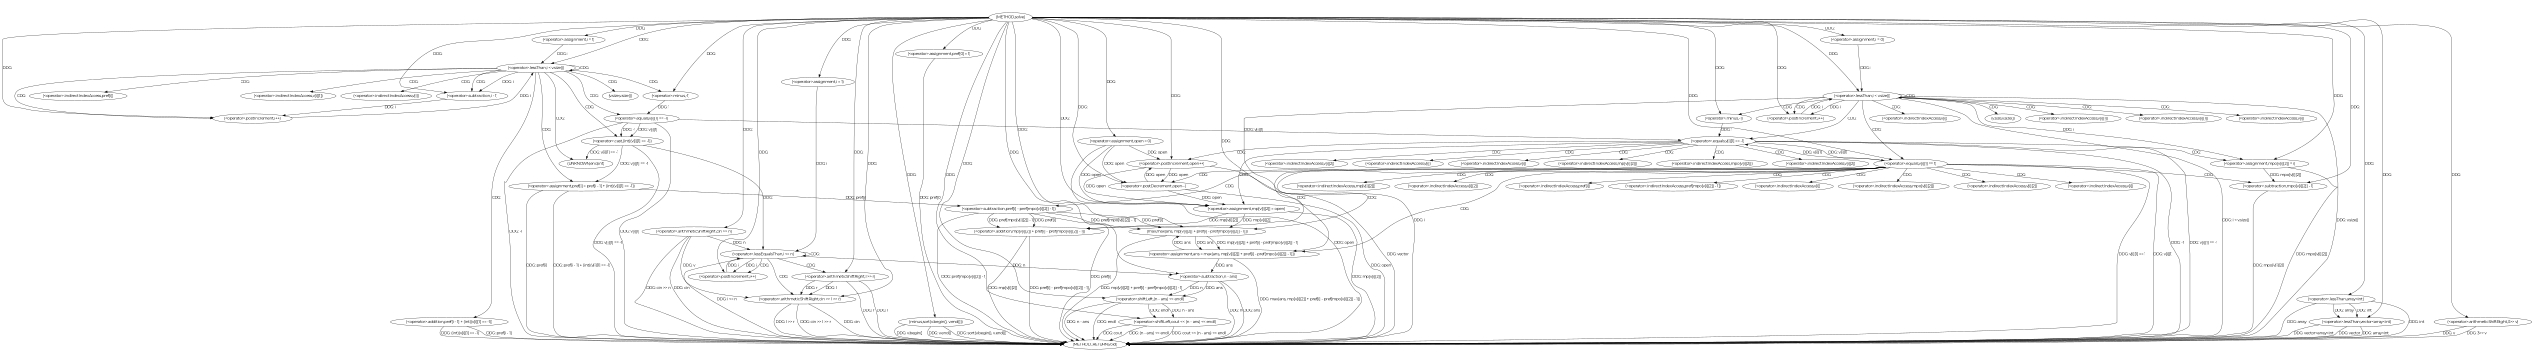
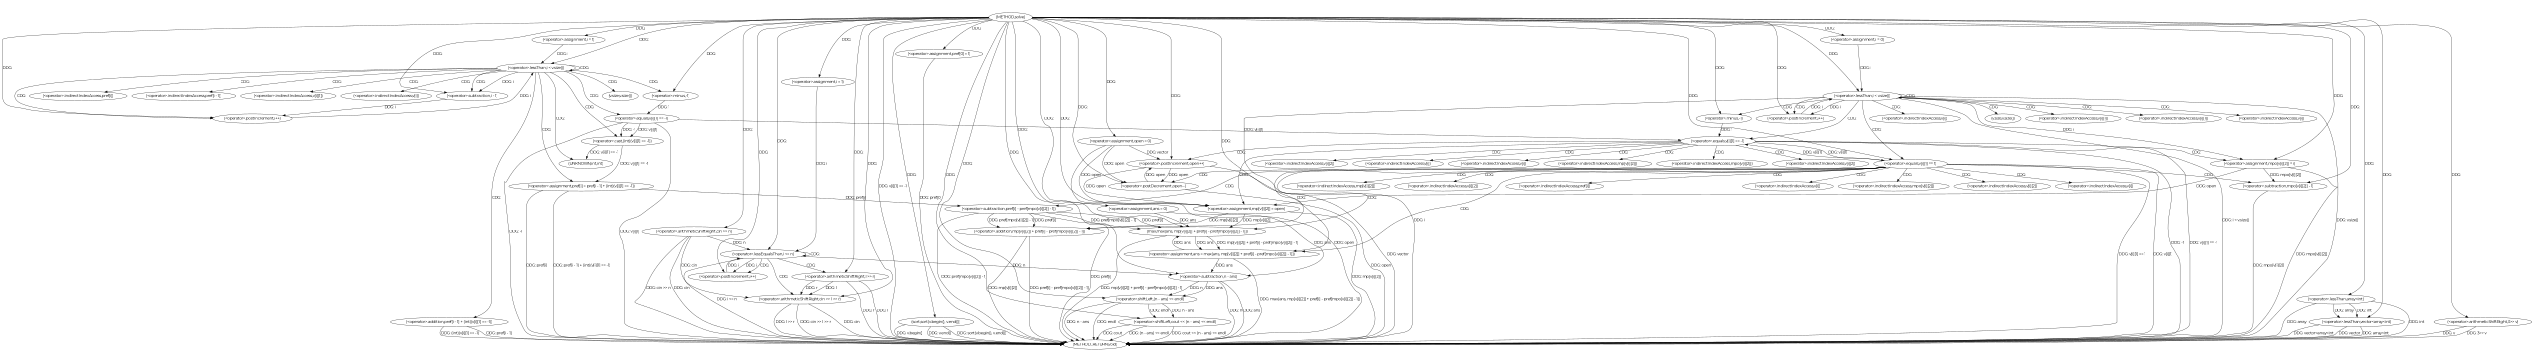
node "(<operator>.indirectIndexAccess,pref[i - 1])": added
edge "(<operator>.assignment,open = 0)" -> "(<operator>.postIncrement,open++)": label "DDG: open" -> "DDG: vector"
node "(UNKNOWN,end,int)": label "(UNKNOWN,end,int)" -> "(UNKNOWN,int,int)"
edge "(<operator>.cast,(int)(v[i][1] == -1))" -> "(<operator>.lessEqualsThan,i <= n)": now "(METHOD,solve)" -> "(<operator>.lessEqualsThan,i <= n)"
node "(<operator>.indirectIndexAccess,pref[mpo[v[i][2]] - 1])": removed
edge "(<operator>.postDecrement,open--)" -> "(<operator>.assignment,mp[v[i][2]] = open)": now "(<operator>.assignment,mpo[v[i][2]] = i)" -> "(<operator>.assignment,mp[v[i][2]] = open)"
node "(<operator>.assignment,ans = 0)": added
edge "(<operator>.arithmeticShiftRight,cin >> n)" -> "(<operator>.arithmeticShiftRight,cin >> l >> r)": label "DDG: v" -> "DDG: cin"
node "(minus,sort(v.begin(), v.end()))": label "(minus,sort(v.begin(), v.end()))" -> "(sort,sort(v.begin(), v.end()))"
edge "(<operator>.cast,(int)(v[i][1] == -1))" -> "(METHOD_RETURN,void)": now "(METHOD,solve)" -> "(METHOD_RETURN,void)"
